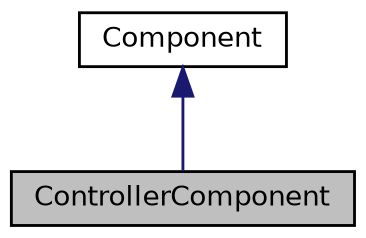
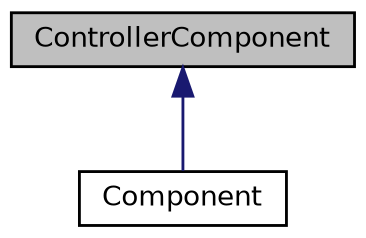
edge "ControllerComponent" -> "Component": reversed
